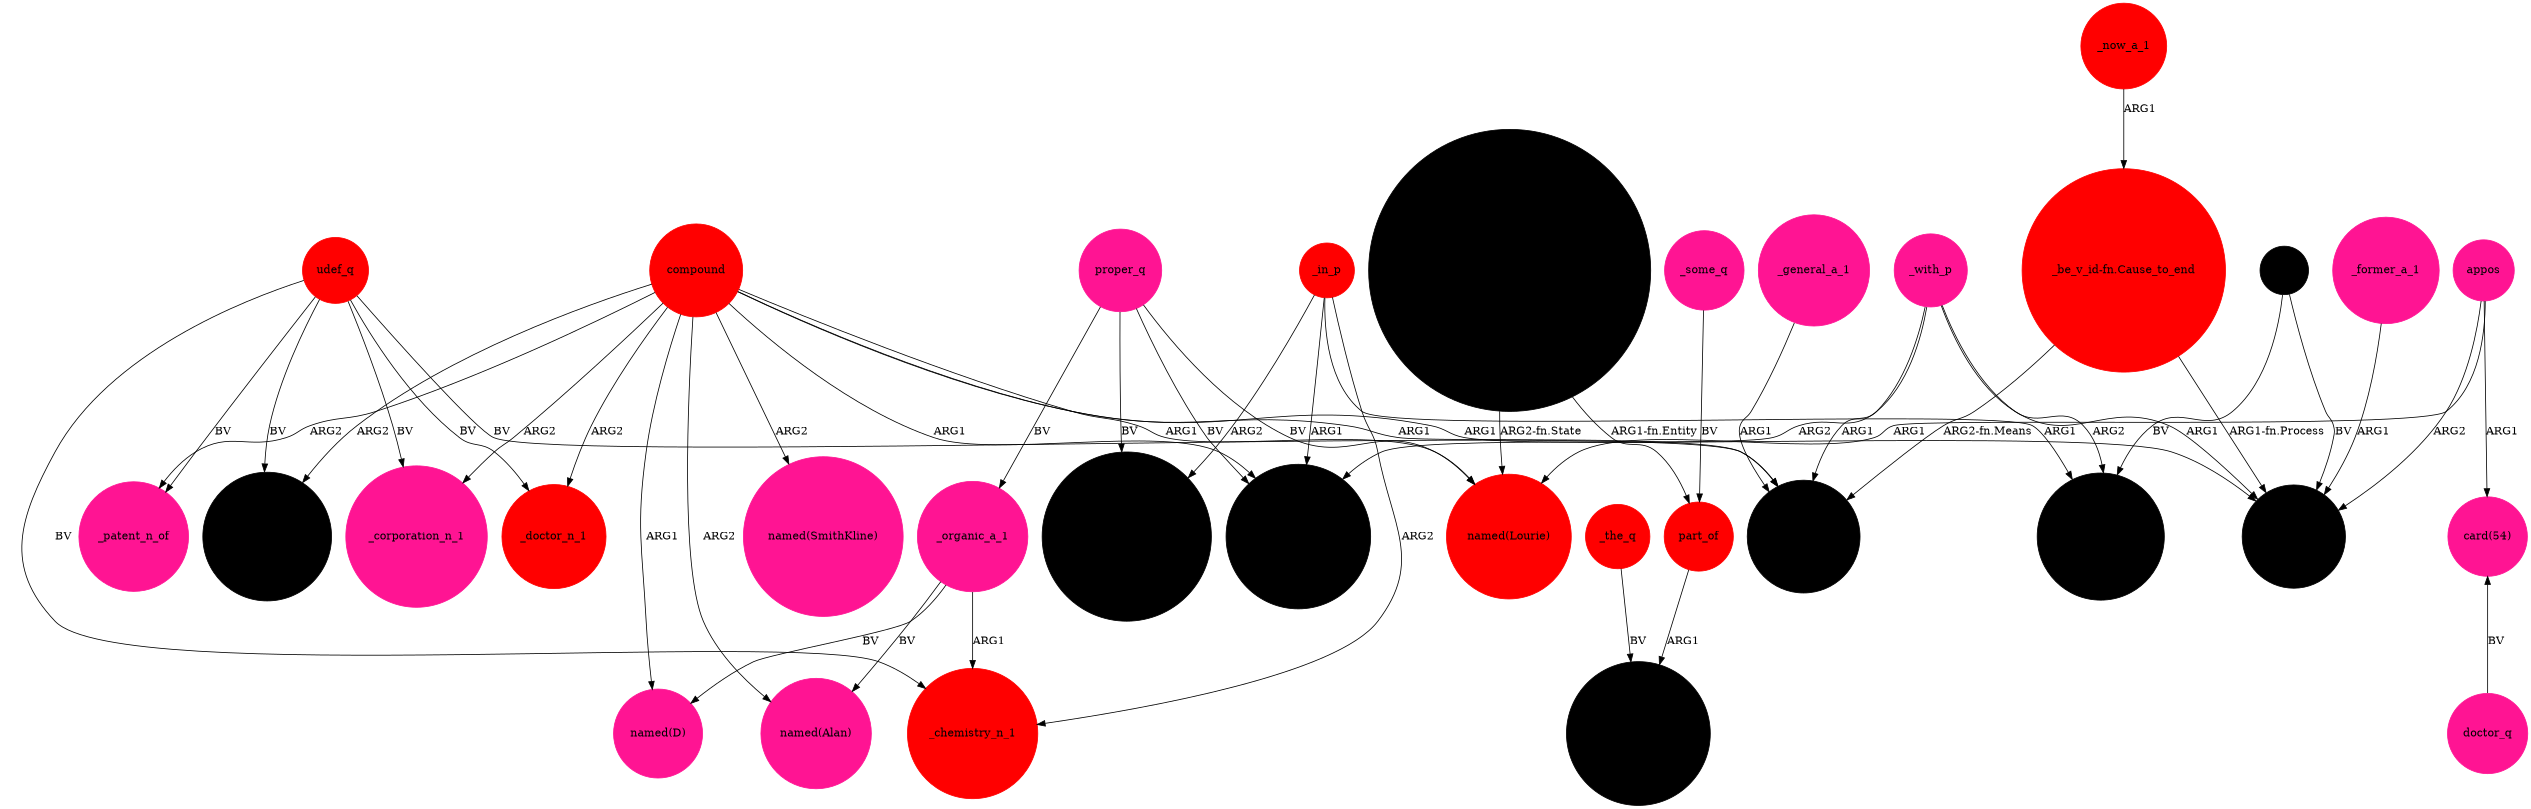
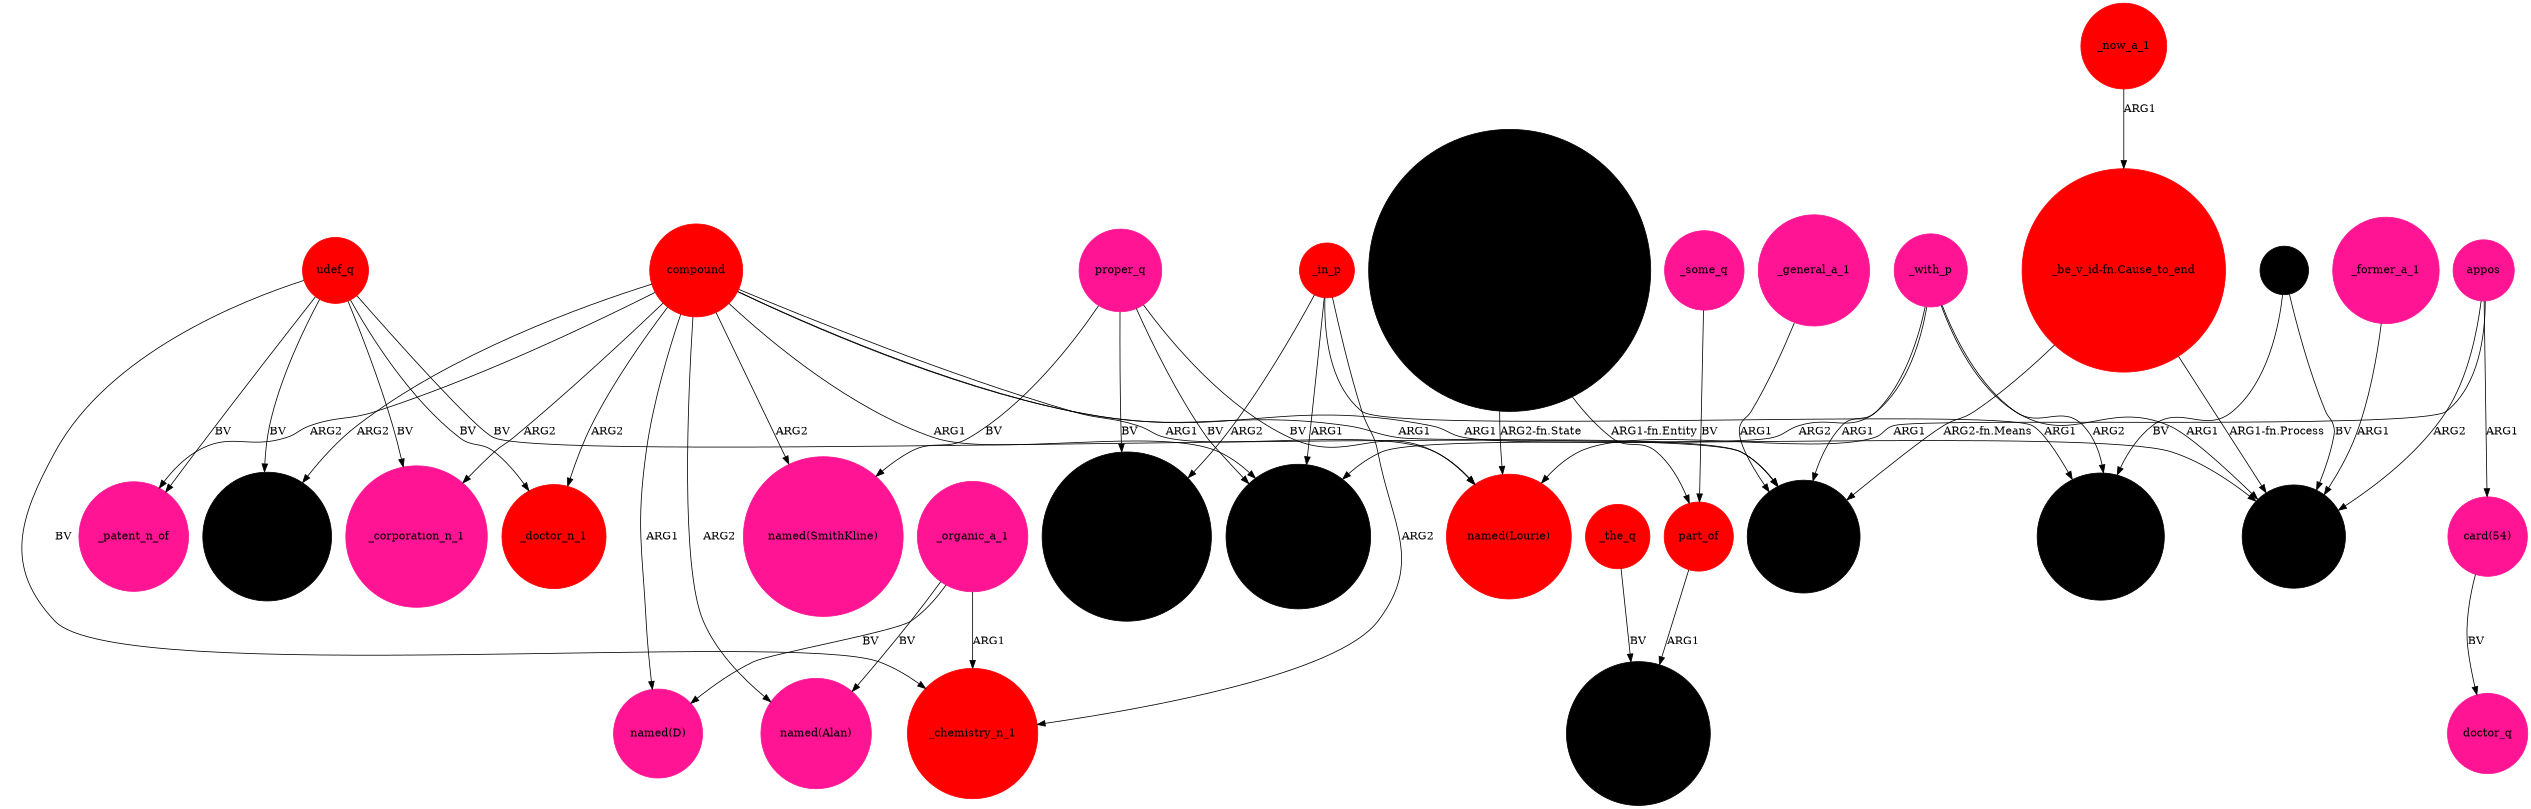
edge "proper_q" -> "_organic_a_1": now "proper_q" -> "named(SmithKline)"
edge "doctor_q" -> "card(54)": reversed
